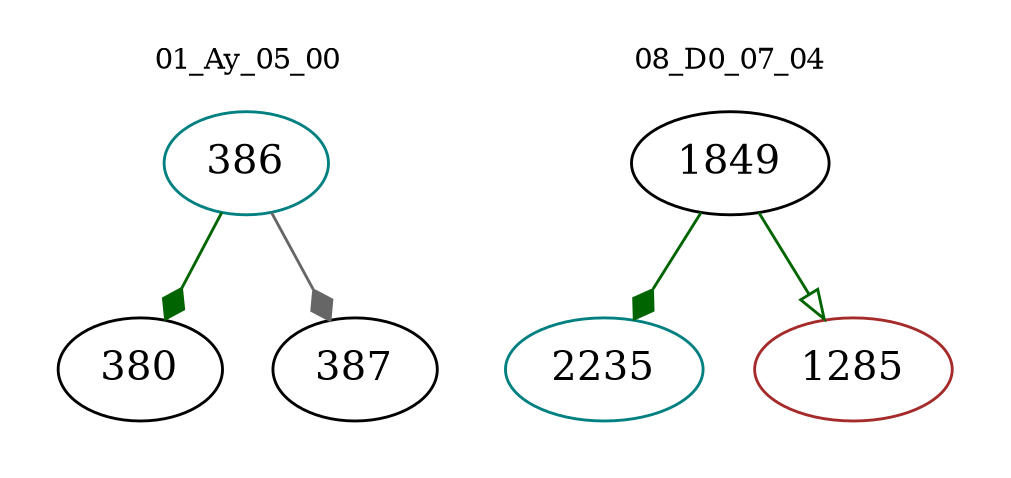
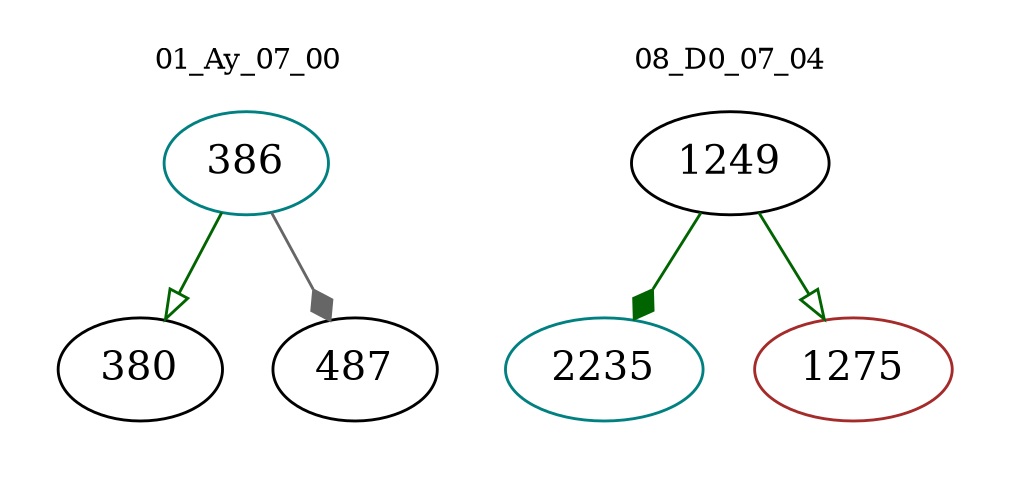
cluster "01_Ay_05_00": label "01_Ay_05_00" -> "01_Ay_07_00"
node "1849": label "1849" -> "1249"
edge "386" -> "380": arrowhead diamond -> onormal
node "387": label "387" -> "487"
node "1285": label "1285" -> "1275"
